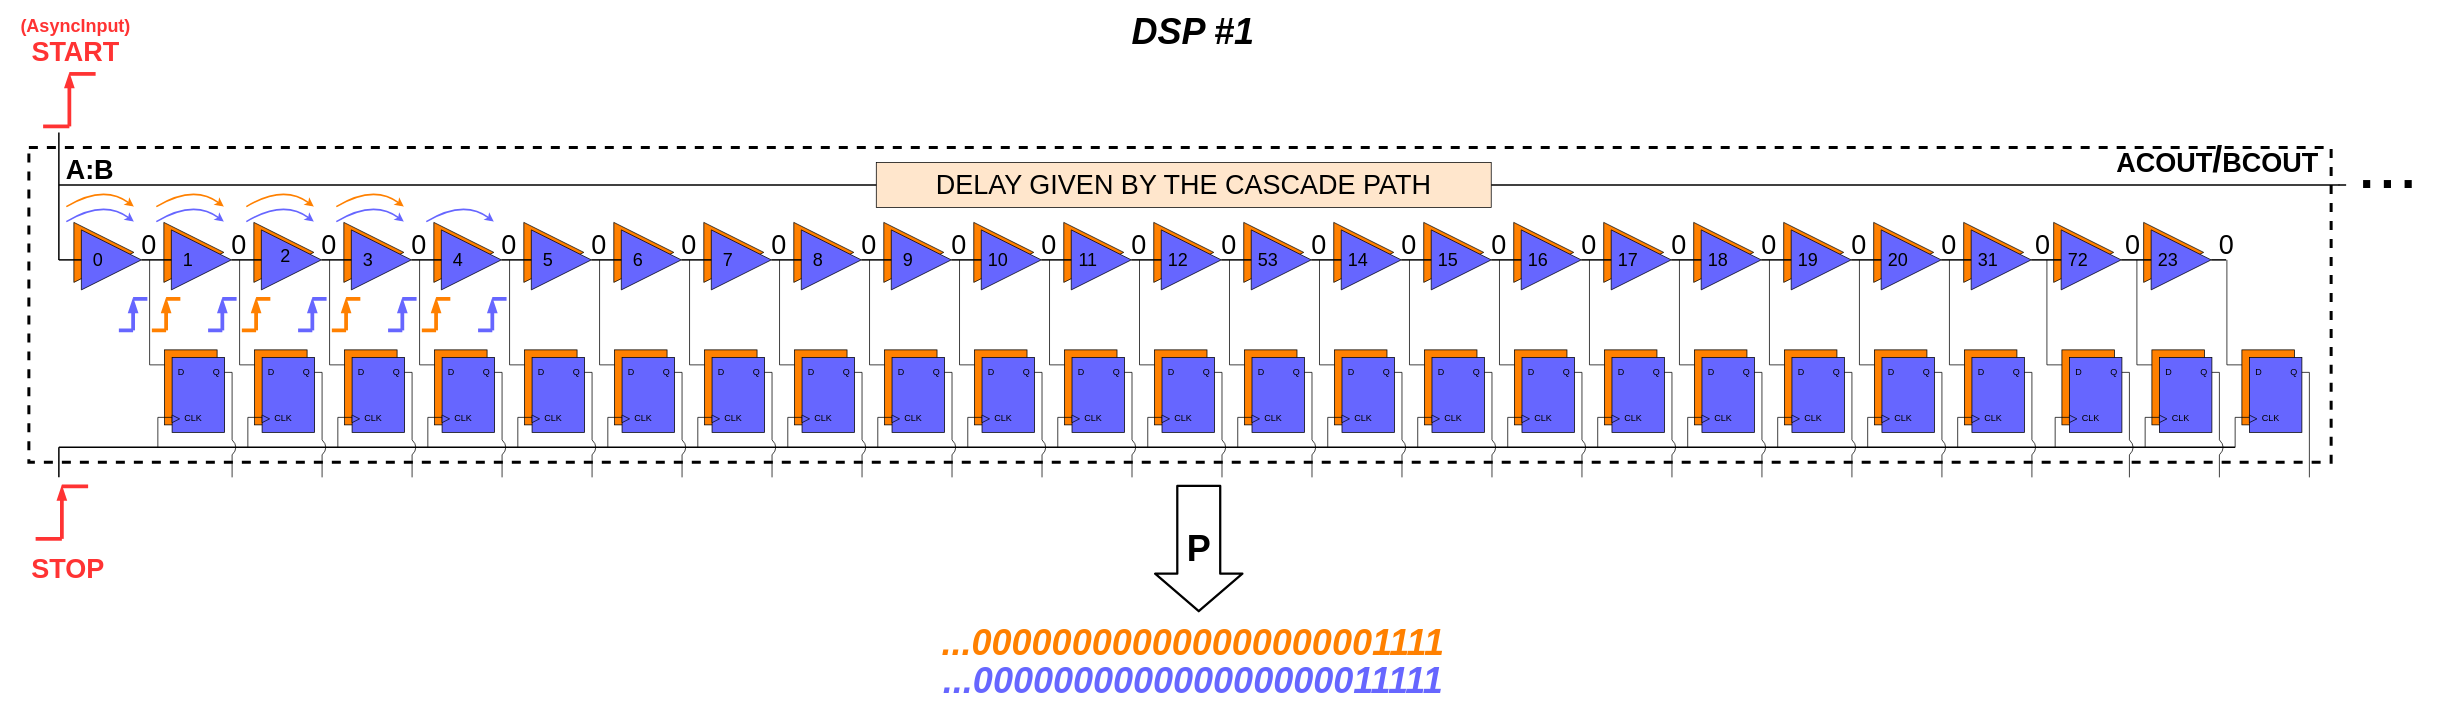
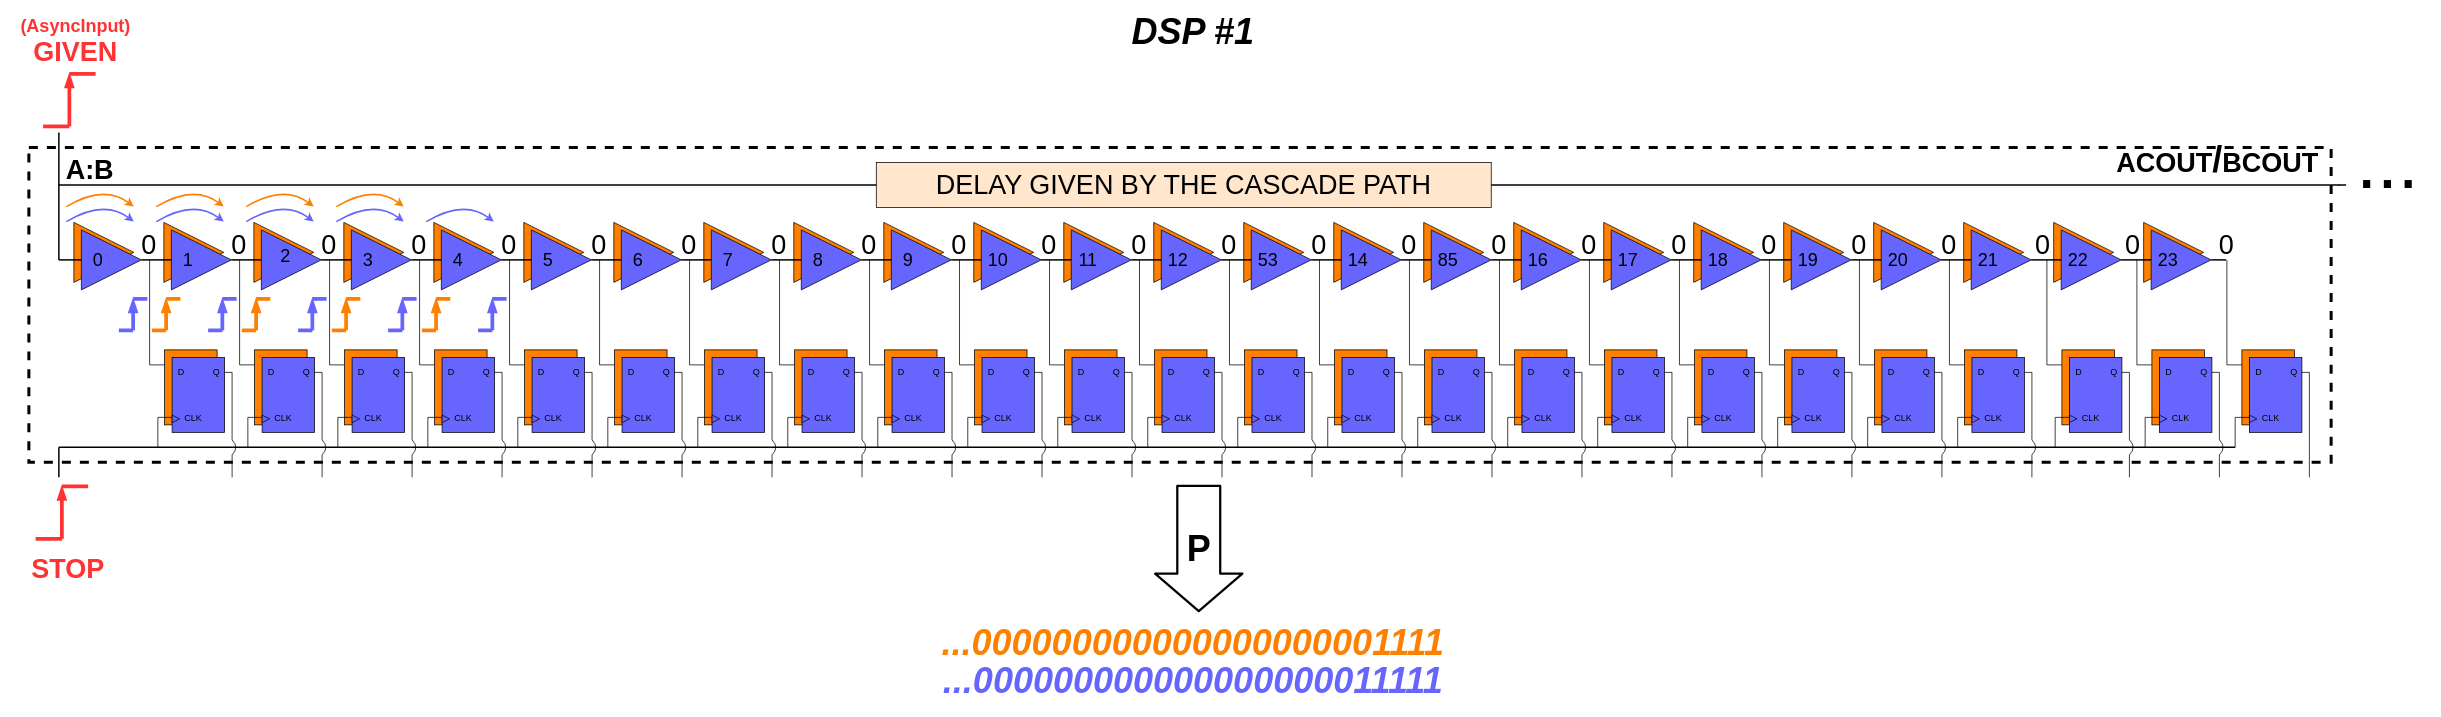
node "START": label "START" -> "GIVEN"
node "15": label "15" -> "85"
node "31": label "31" -> "21"
node "72": label "72" -> "22"
